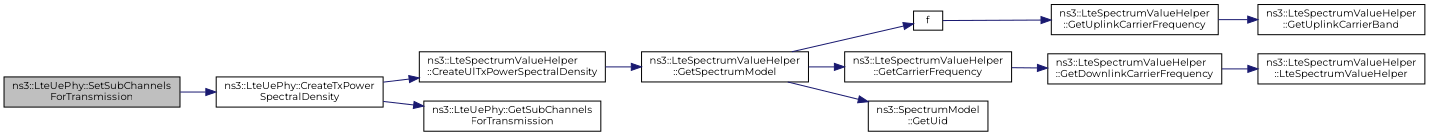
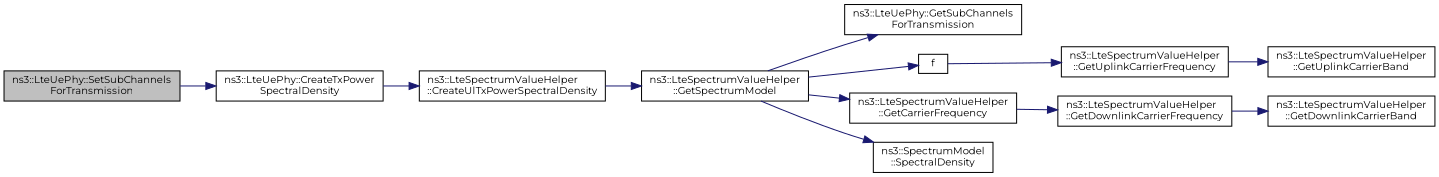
node "ns3::LteSpectrumValueHelper ::LteSpectrumValueHelper": label "ns3::LteSpectrumValueHelper ::LteSpectrumValueHelper" -> "ns3::LteSpectrumValueHelper ::GetDownlinkCarrierBand"
edge "ns3::LteUePhy::CreateTxPower SpectralDensity" -> "ns3::LteUePhy::GetSubChannels ForTransmission": now "ns3::LteSpectrumValueHelper ::GetSpectrumModel" -> "ns3::LteUePhy::GetSubChannels ForTransmission"
node "ns3::SpectrumModel ::GetUid": label "ns3::SpectrumModel ::GetUid" -> "ns3::SpectrumModel ::SpectralDensity"
